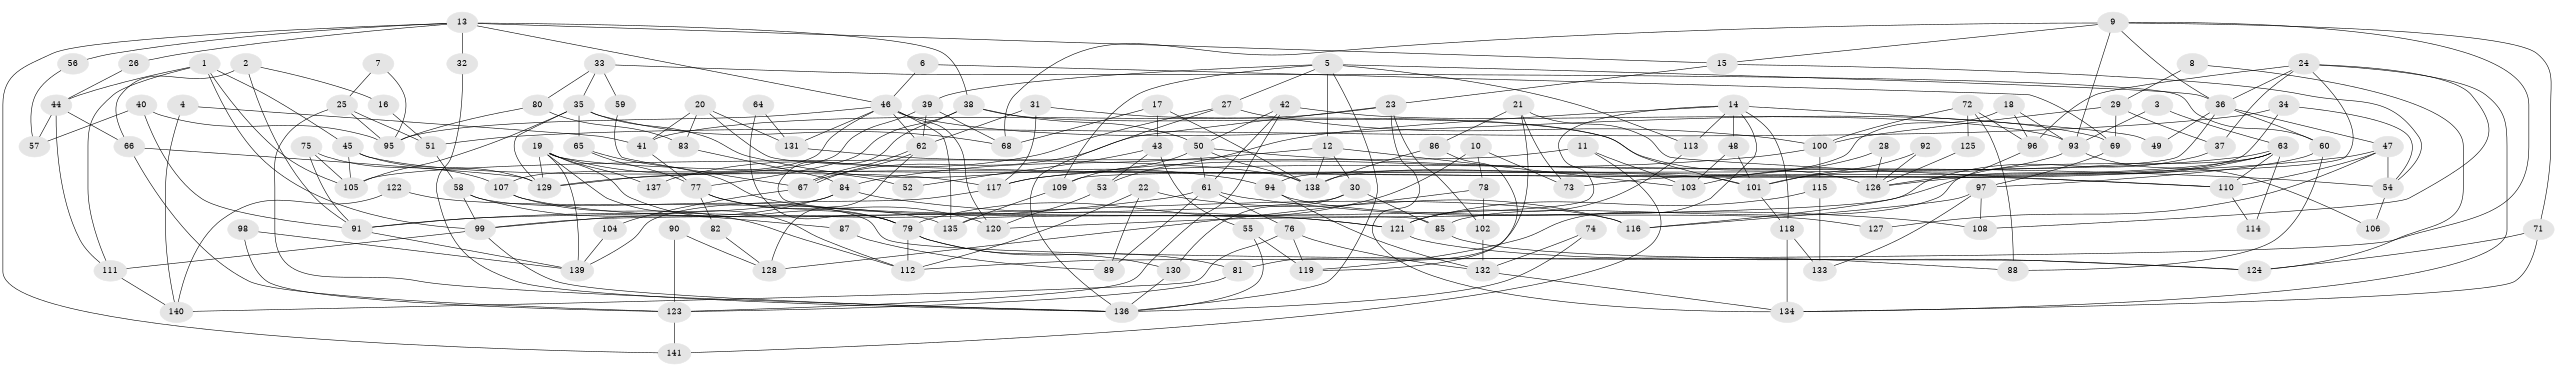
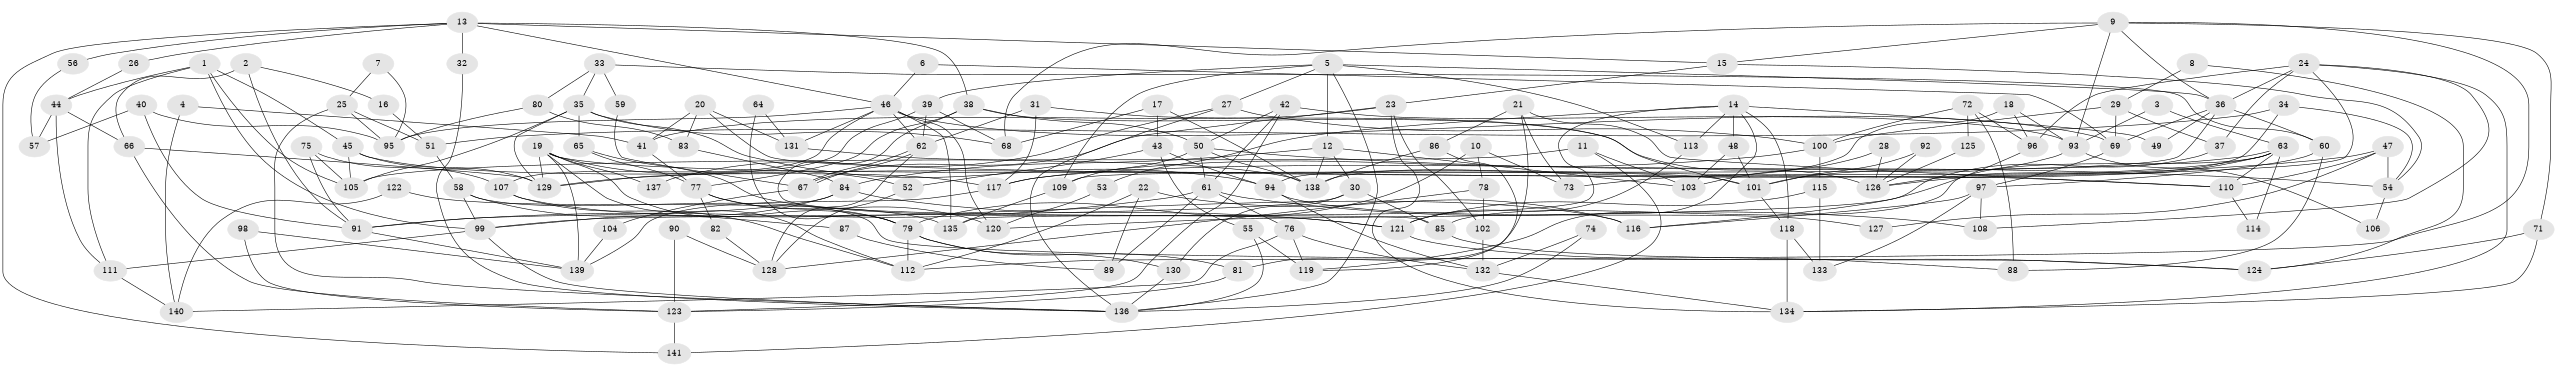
edge "36" -- "47": now "36" -- "69"
edge "43" -- "53": now "43" -- "94"
edge "52" -- "128": added
